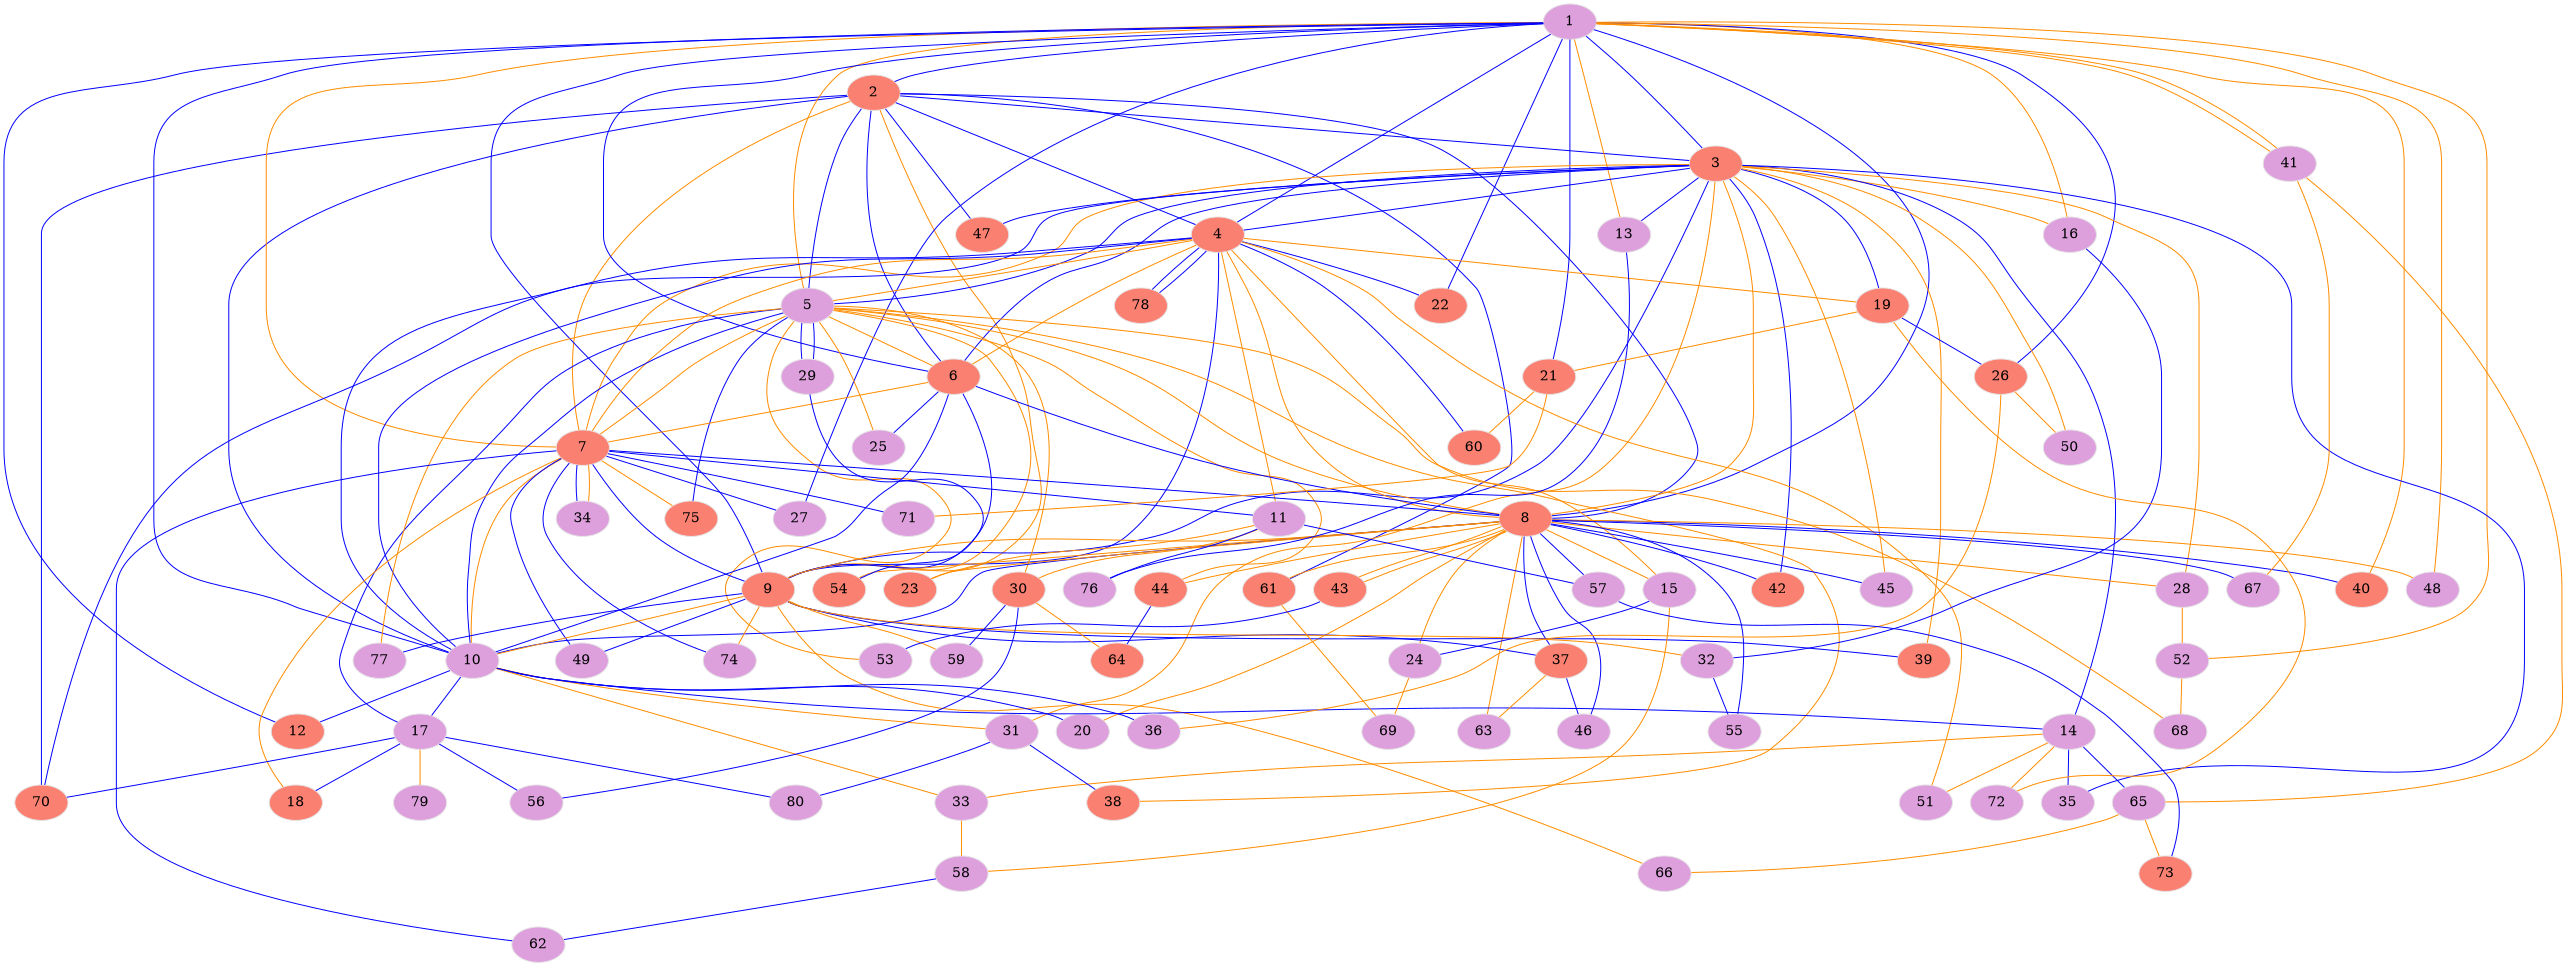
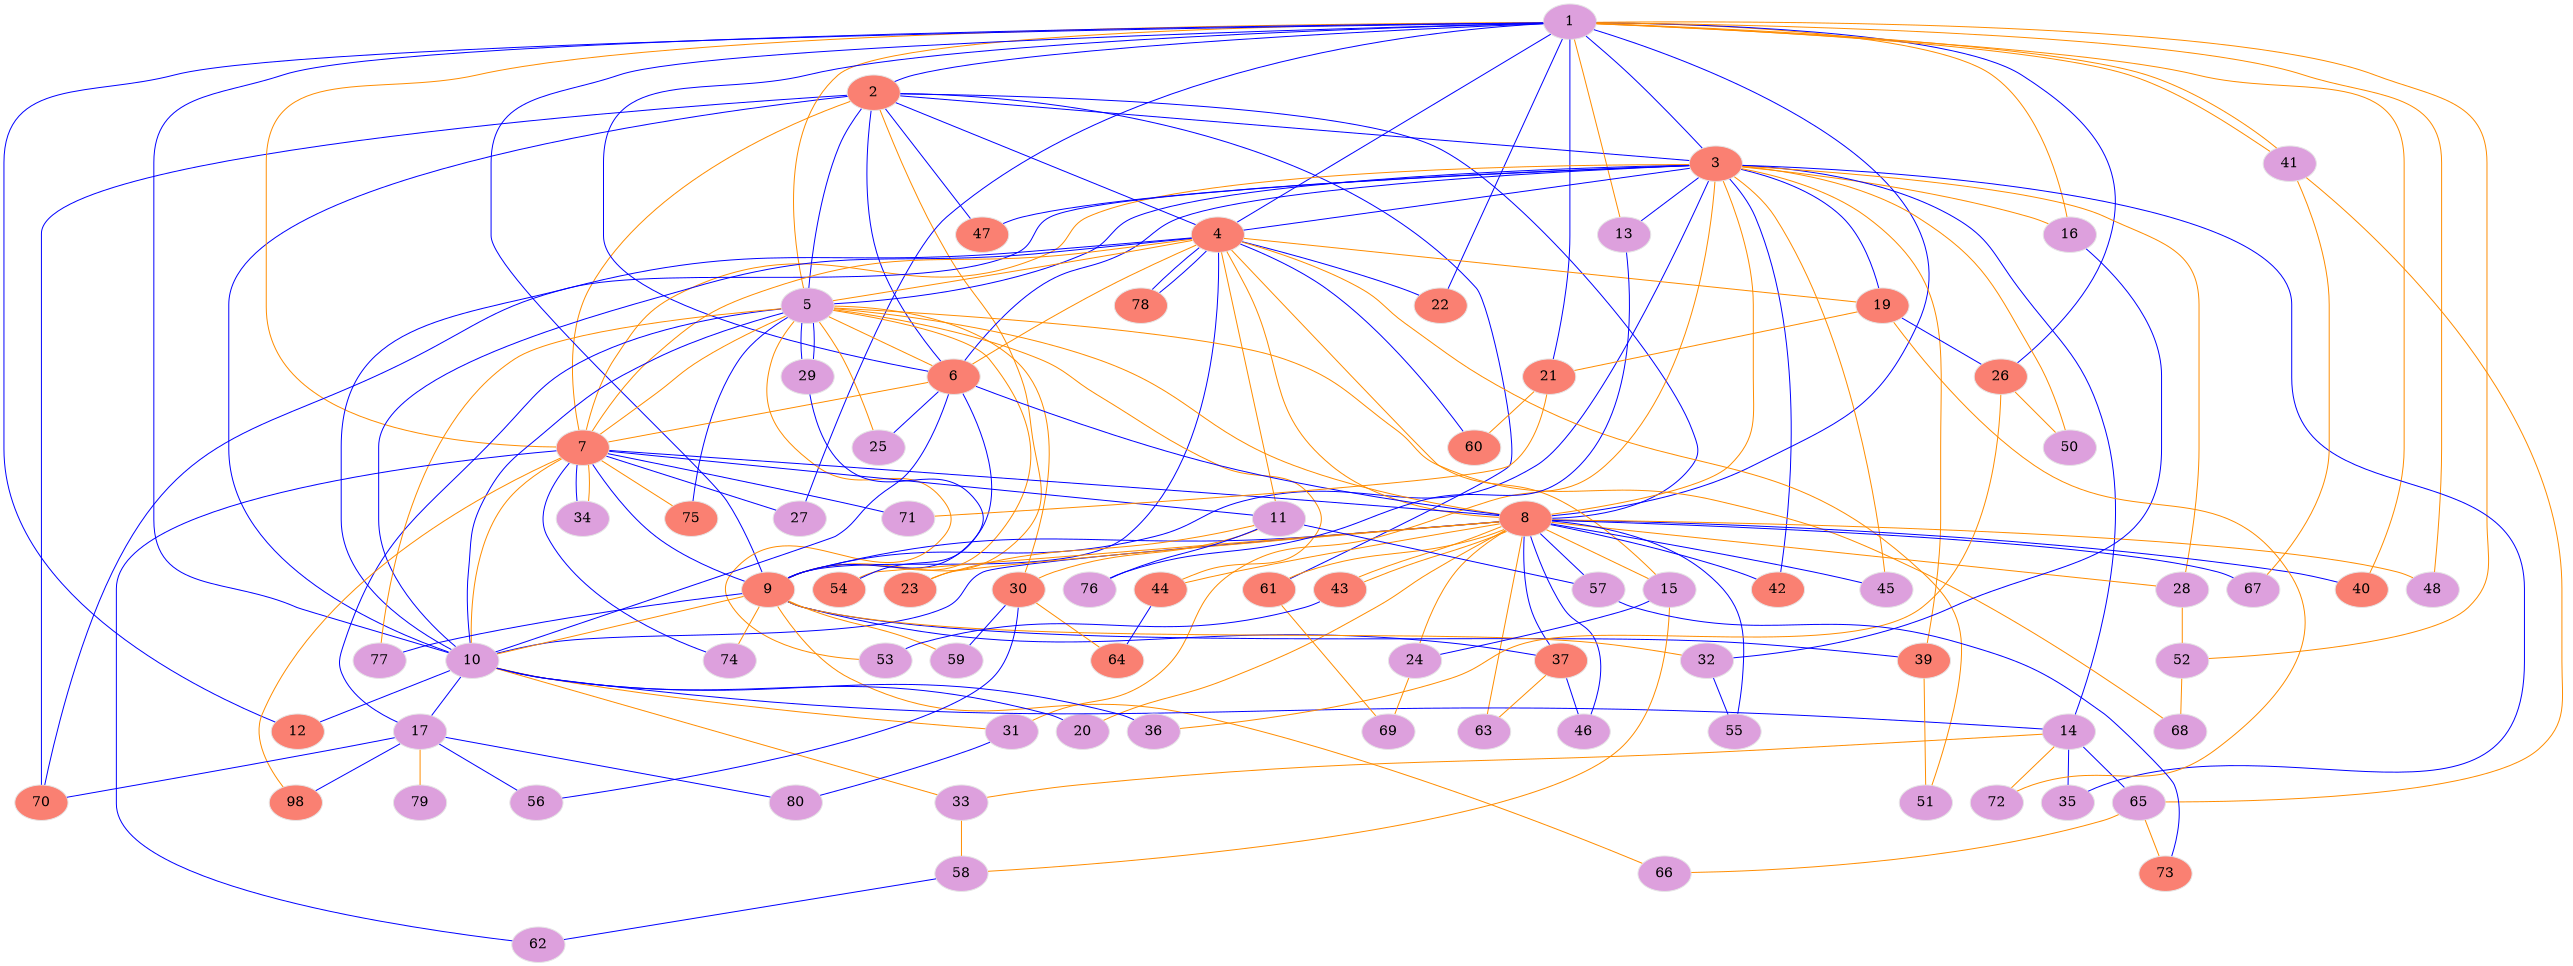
edge "8" -- "9": color darkorange -> blue
node "49": removed
edge "14" -- "51": now "39" -- "51"
node "18": label "18" -> "98"
node "38": removed
